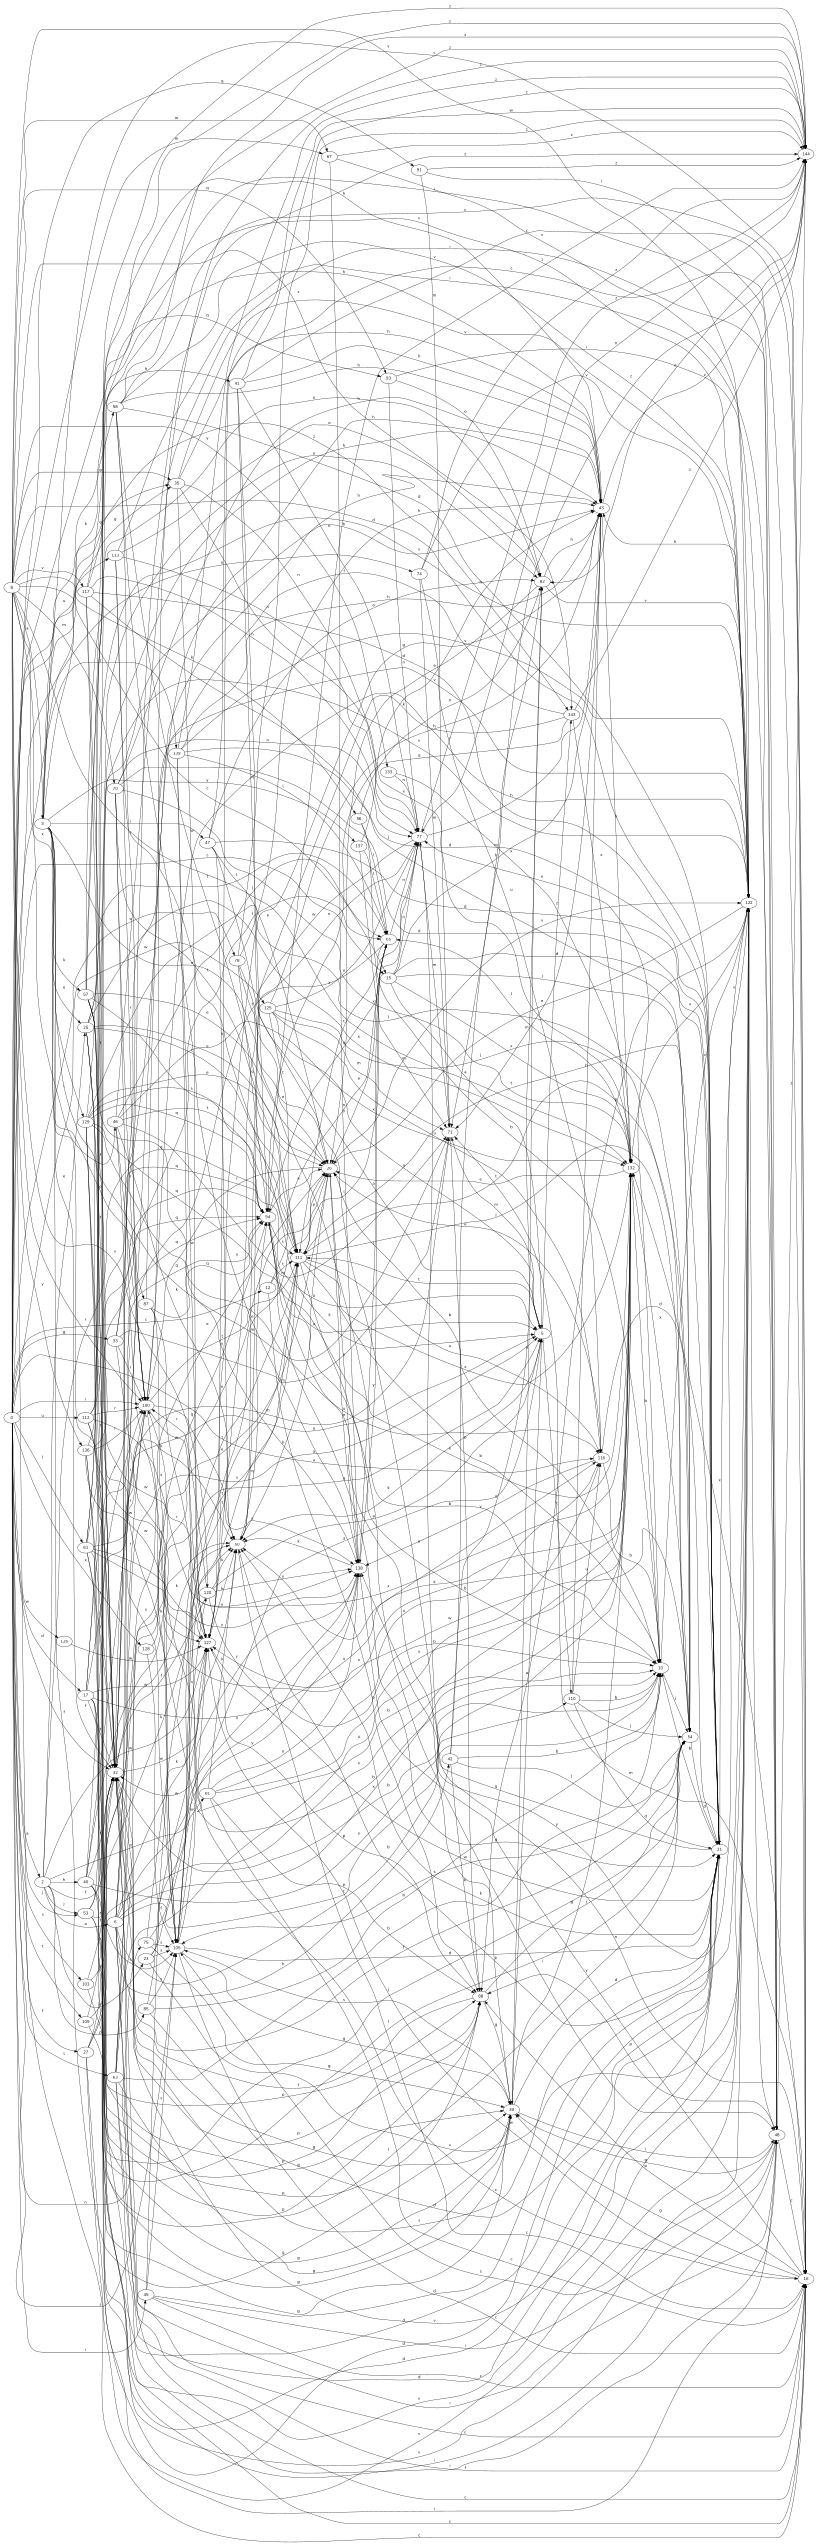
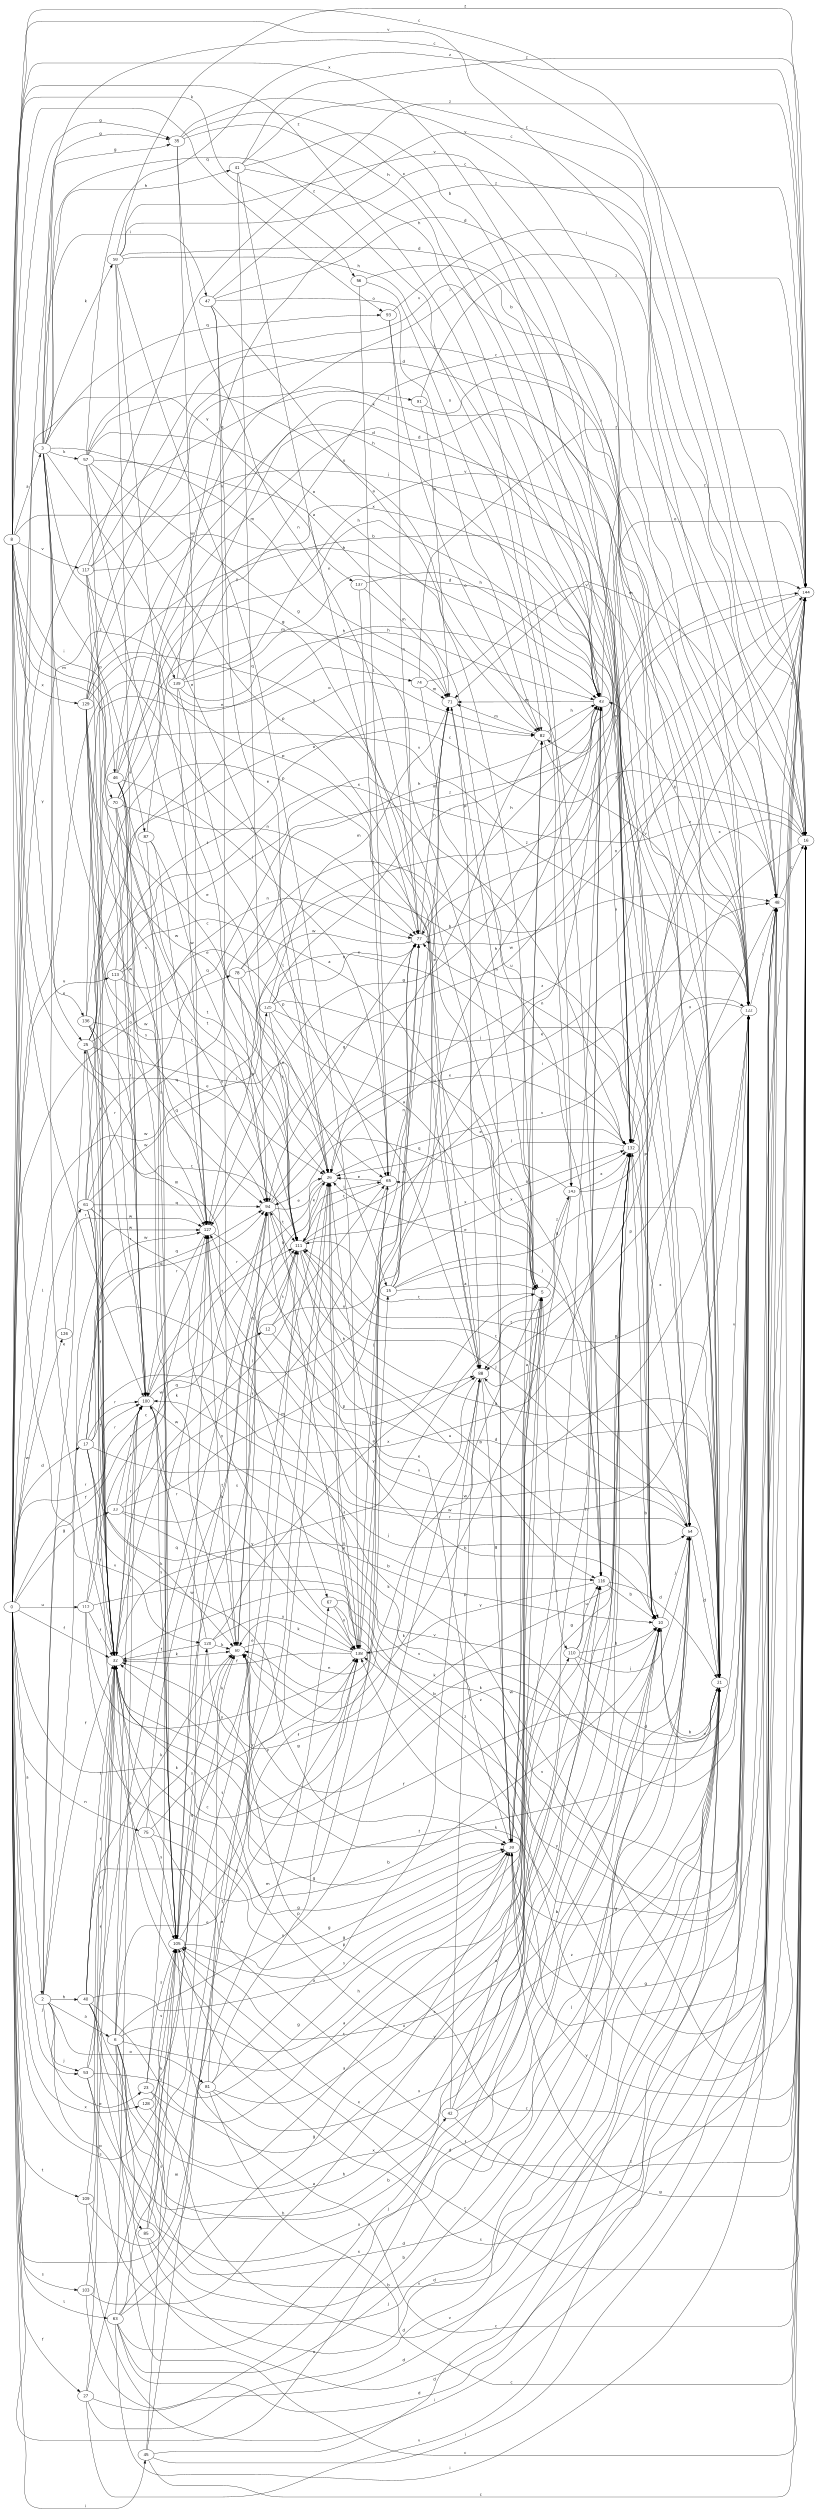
node "133": removed
edge "6" -> "26": removed, label "e"
